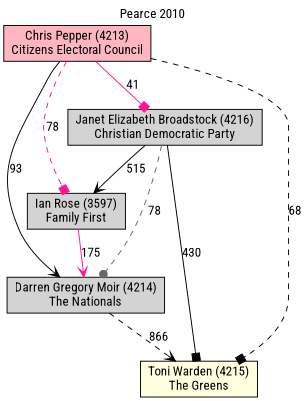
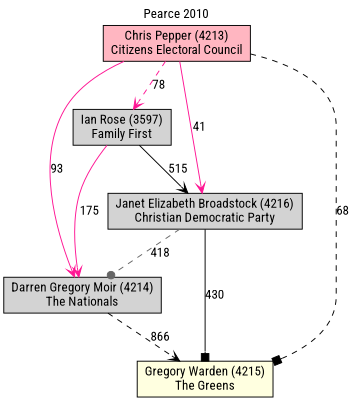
edge "Chris Pepper (4213) Citizens Electoral Council" -> "Janet Elizabeth Broadstock (4216) Christian Democratic Party": arrowhead box -> vee
edge "Chris Pepper (4213) Citizens Electoral Council" -> "Ian Rose (3597) Family First": arrowhead box -> vee
edge "Janet Elizabeth Broadstock (4216) Christian Democratic Party" -> "Ian Rose (3597) Family First": reversed
edge "Chris Pepper (4213) Citizens Electoral Council" -> "Darren Gregory Moir (4214) The Nationals": color black -> deeppink
edge "Janet Elizabeth Broadstock (4216) Christian Democratic Party" -> "Darren Gregory Moir (4214) The Nationals": label "78" -> "418"
node "Toni Warden (4215) The Greens": label "Toni Warden (4215) The Greens" -> "Gregory Warden (4215) The Greens"
